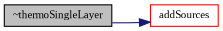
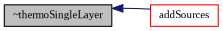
edge "~thermoSingleLayer" -> "addSources": reversed
